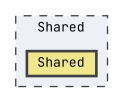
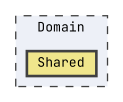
cluster "Shared": label "Shared" -> "Domain"
